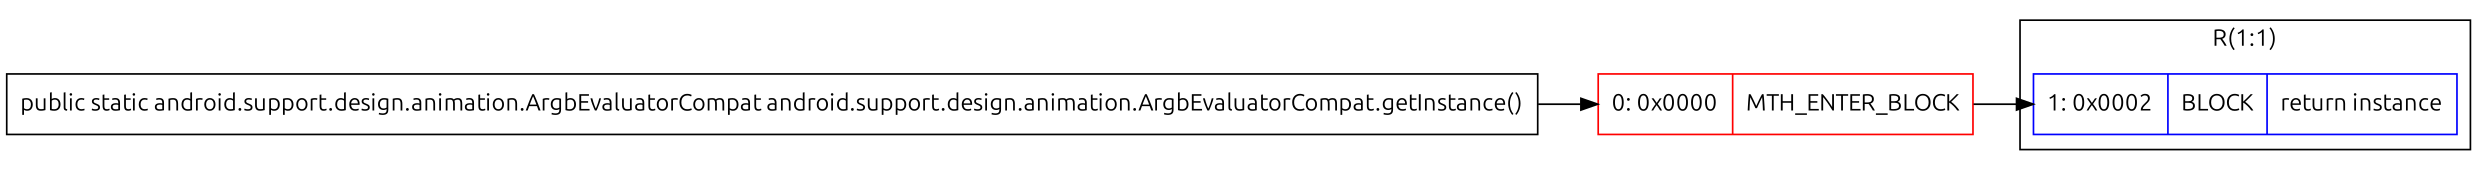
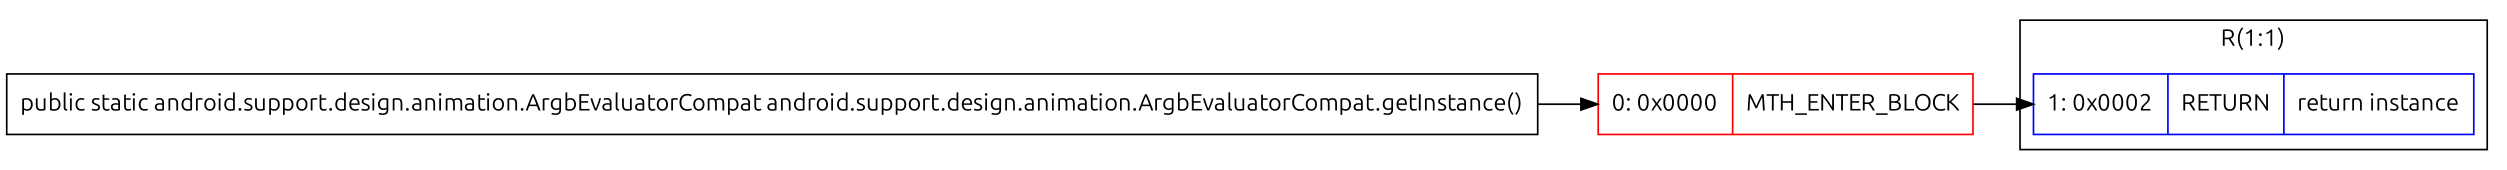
node "1: 0x0002": text "BLOCK" -> "RETURN"
